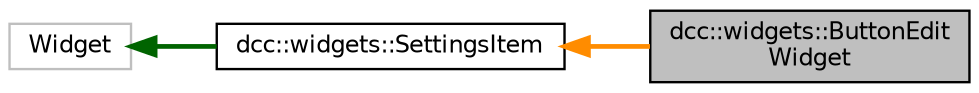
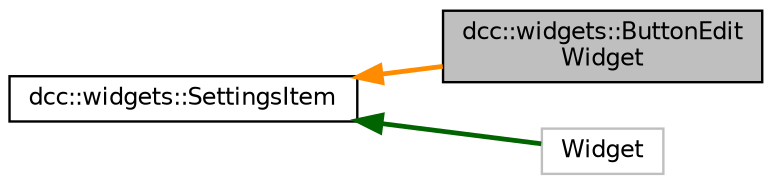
edge "dcc::widgets::SettingsItem" -> "Widget": reversed
